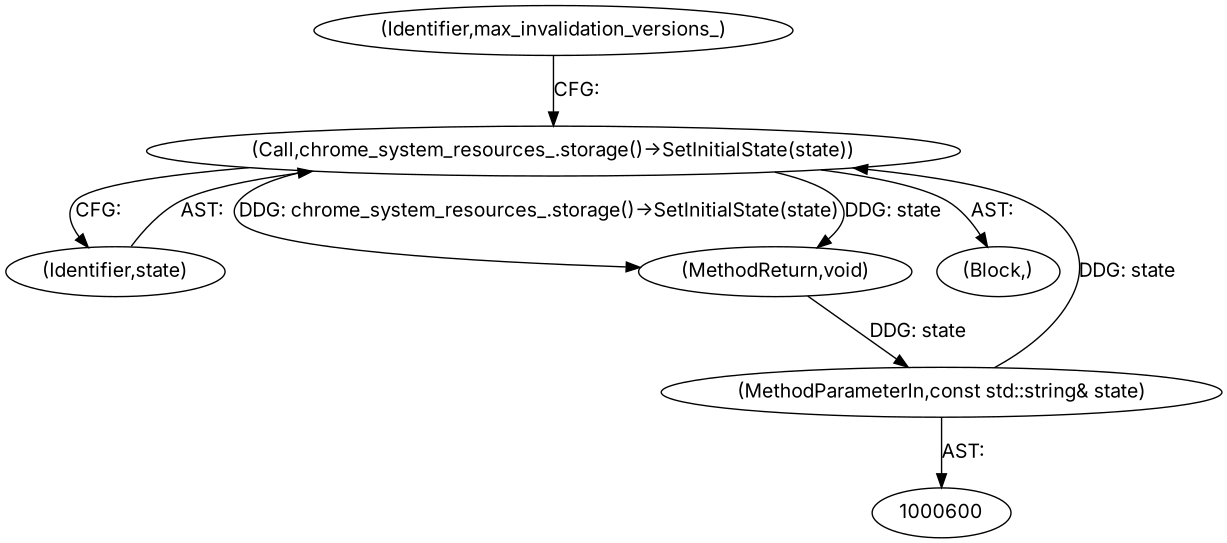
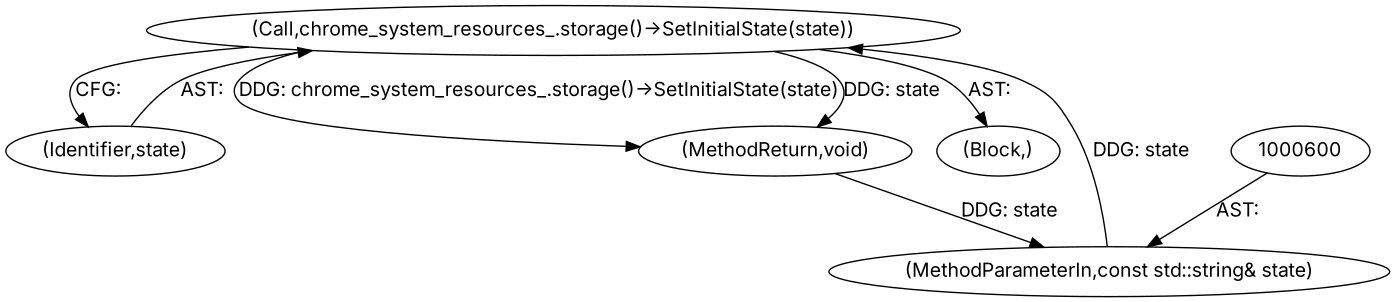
node "(Identifier,max_invalidation_versions_)": removed
edge "(MethodParameterIn,const std::string& state)" -> "1000600": reversed
